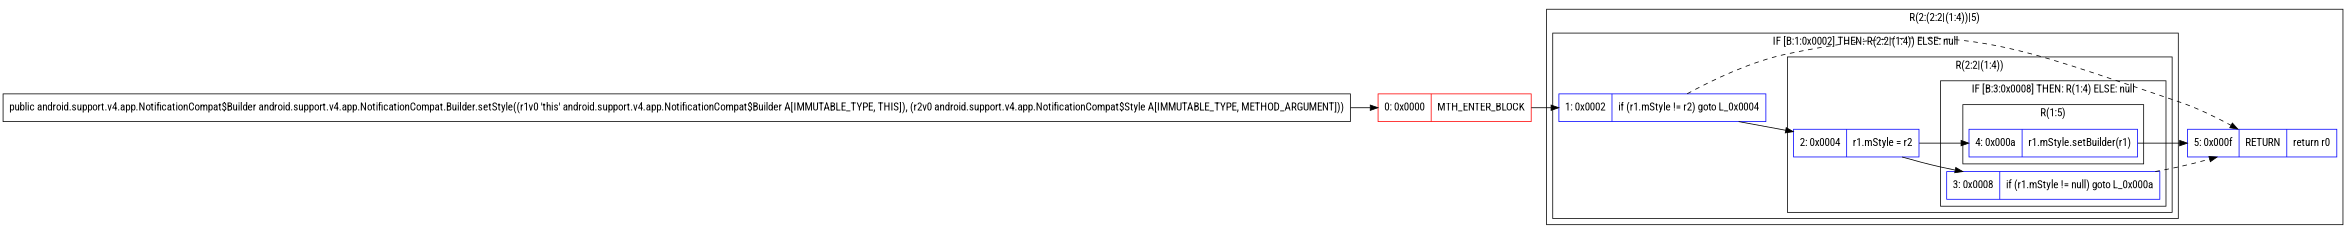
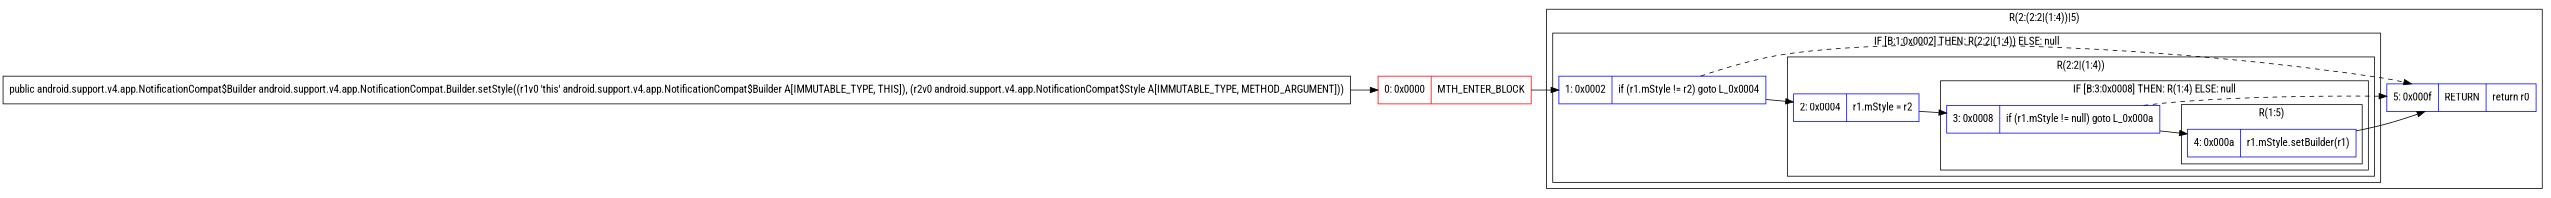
edge "2: 0x0004" -> "4: 0x000a": now "3: 0x0008" -> "4: 0x000a"
